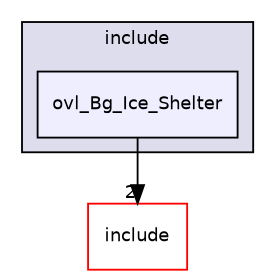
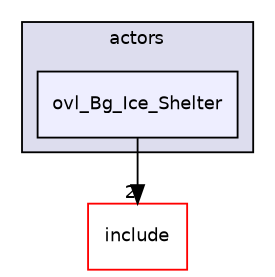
cluster "include": label "include" -> "actors"
